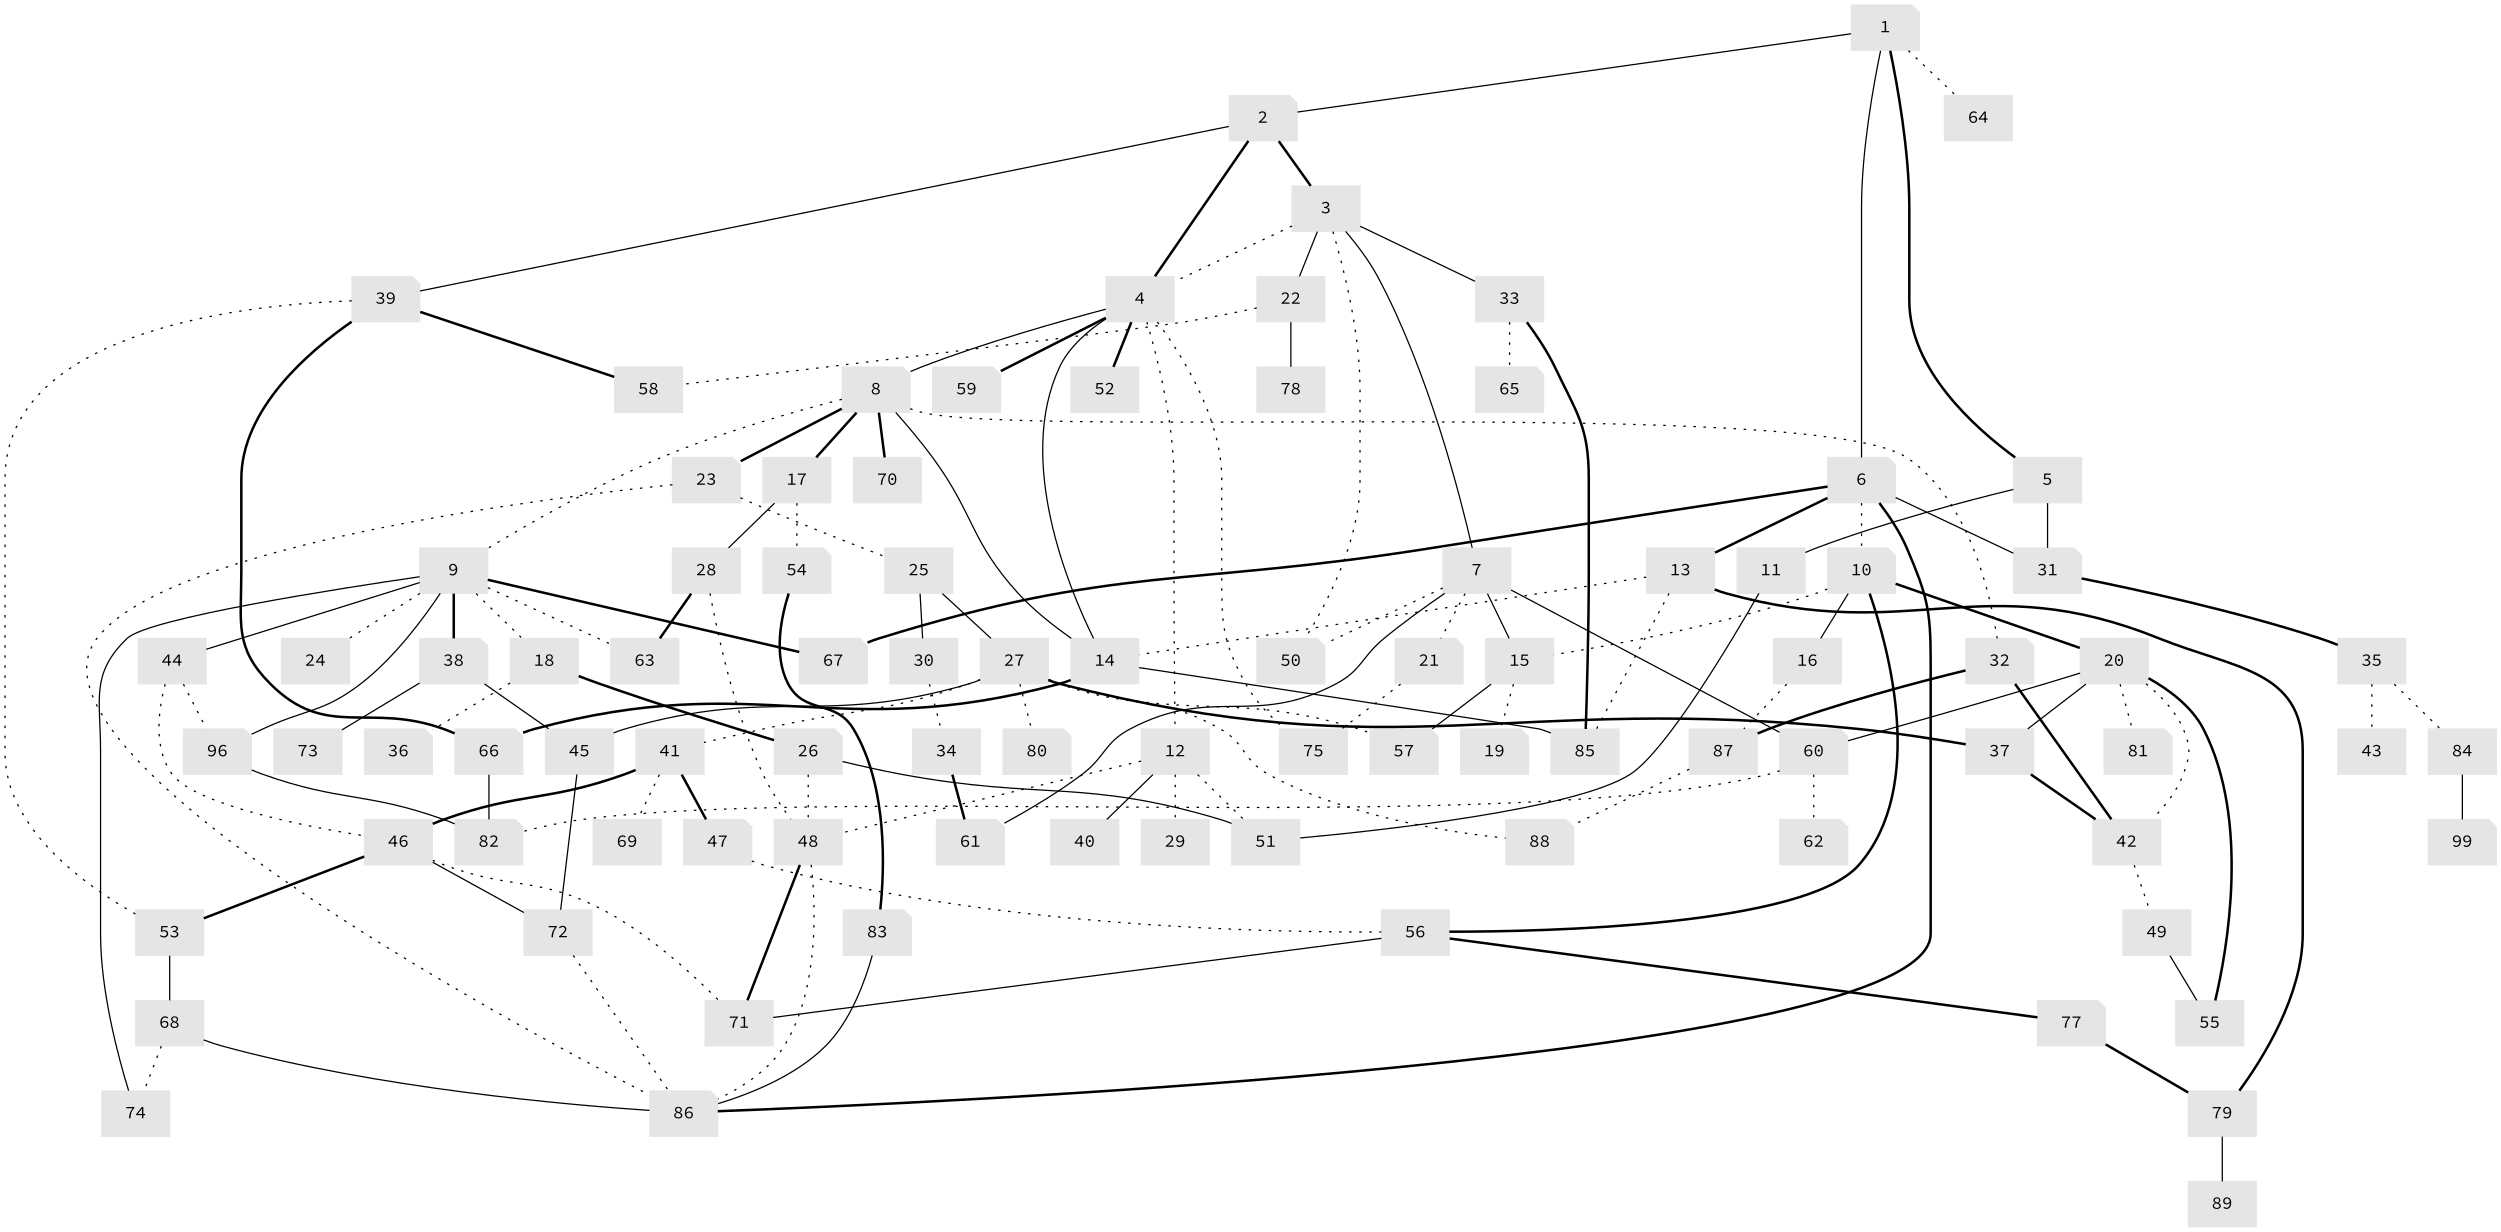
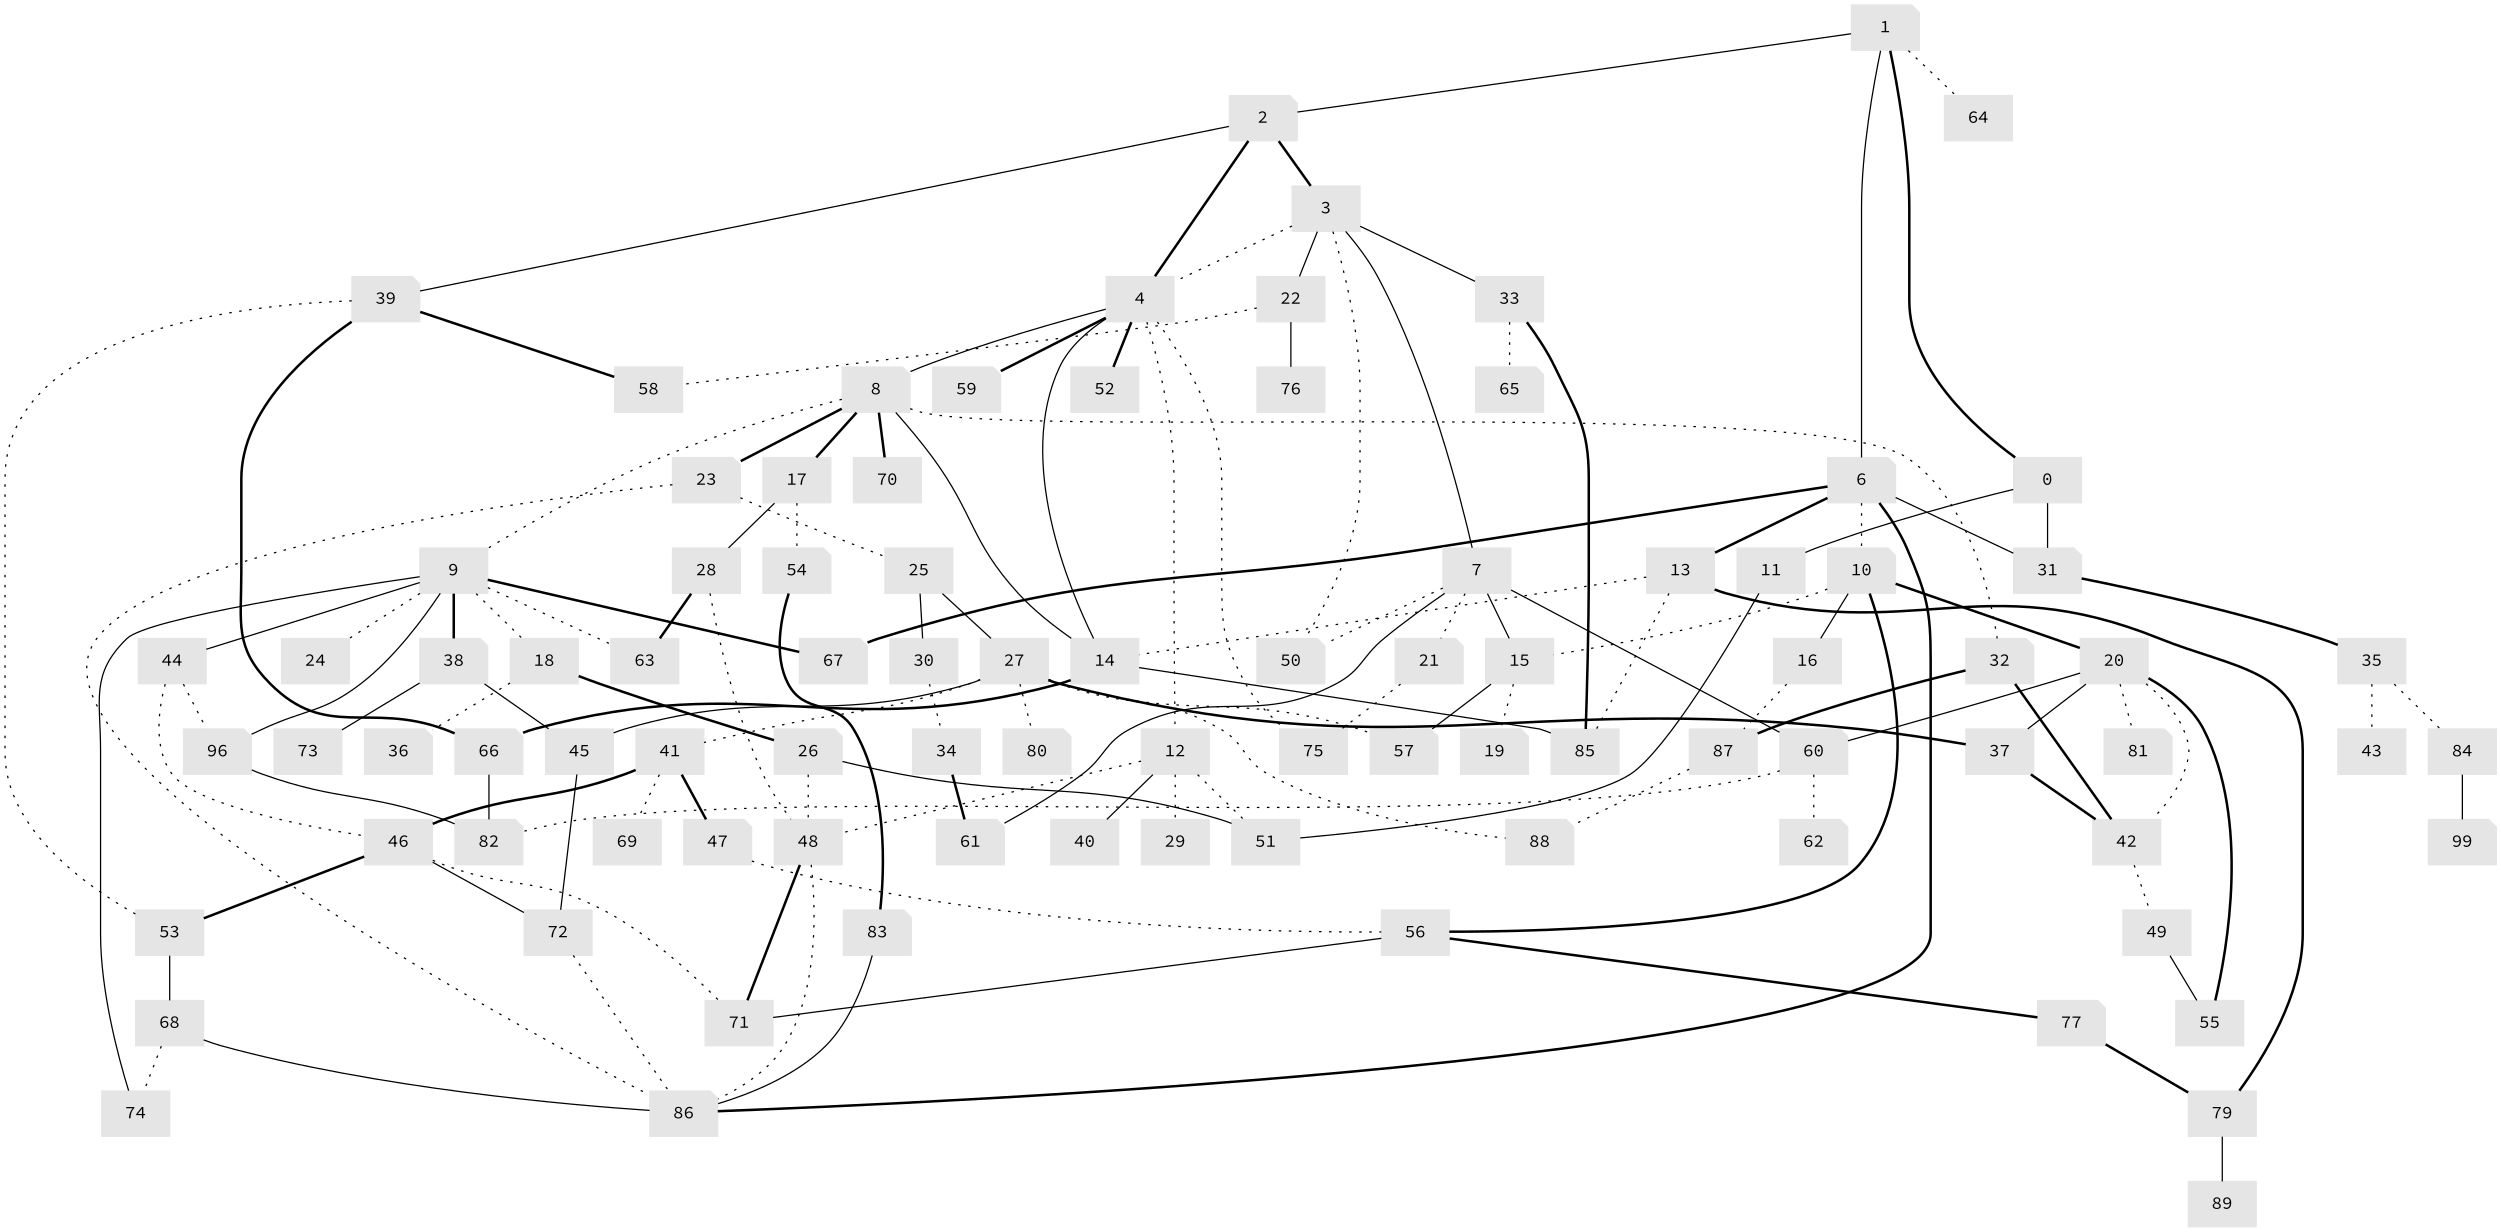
node "78": label "78" -> "76"
node "5": label "5" -> "0"
